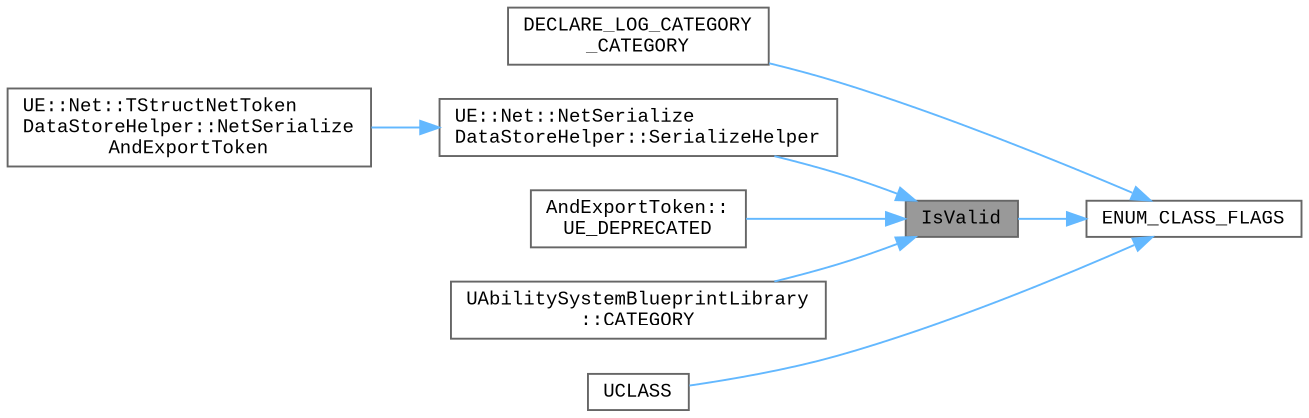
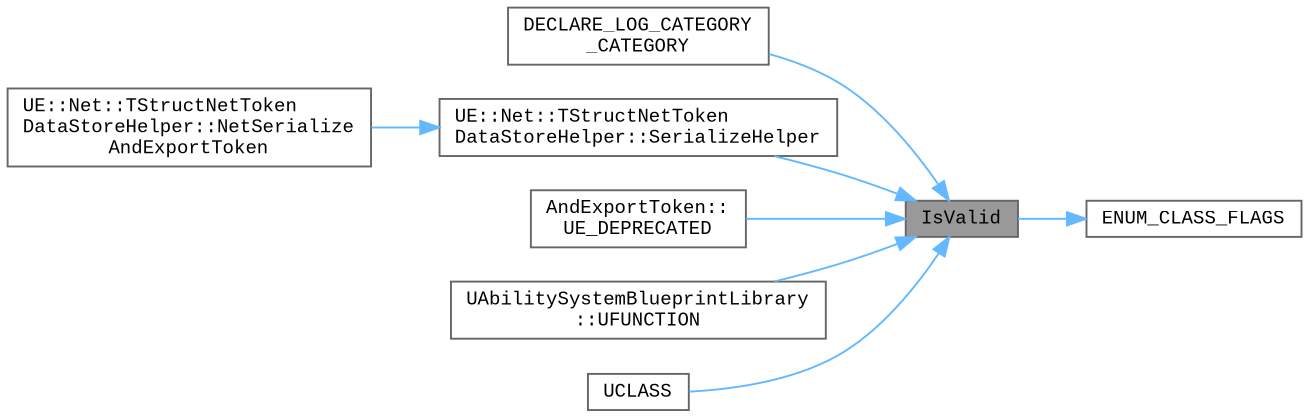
edge "DECLARE_LOG_CATEGORY _CATEGORY" -> "ENUM_CLASS_FLAGS": now "DECLARE_LOG_CATEGORY _CATEGORY" -> "IsValid"
node "UE::Net::NetSerialize DataStoreHelper::SerializeHelper": label "UE::Net::NetSerialize DataStoreHelper::SerializeHelper" -> "UE::Net::TStructNetToken DataStoreHelper::SerializeHelper"
node "UAbilitySystemBlueprintLibrary ::CATEGORY": label "UAbilitySystemBlueprintLibrary ::CATEGORY" -> "UAbilitySystemBlueprintLibrary ::UFUNCTION"
edge "UCLASS" -> "ENUM_CLASS_FLAGS": now "UCLASS" -> "IsValid"
